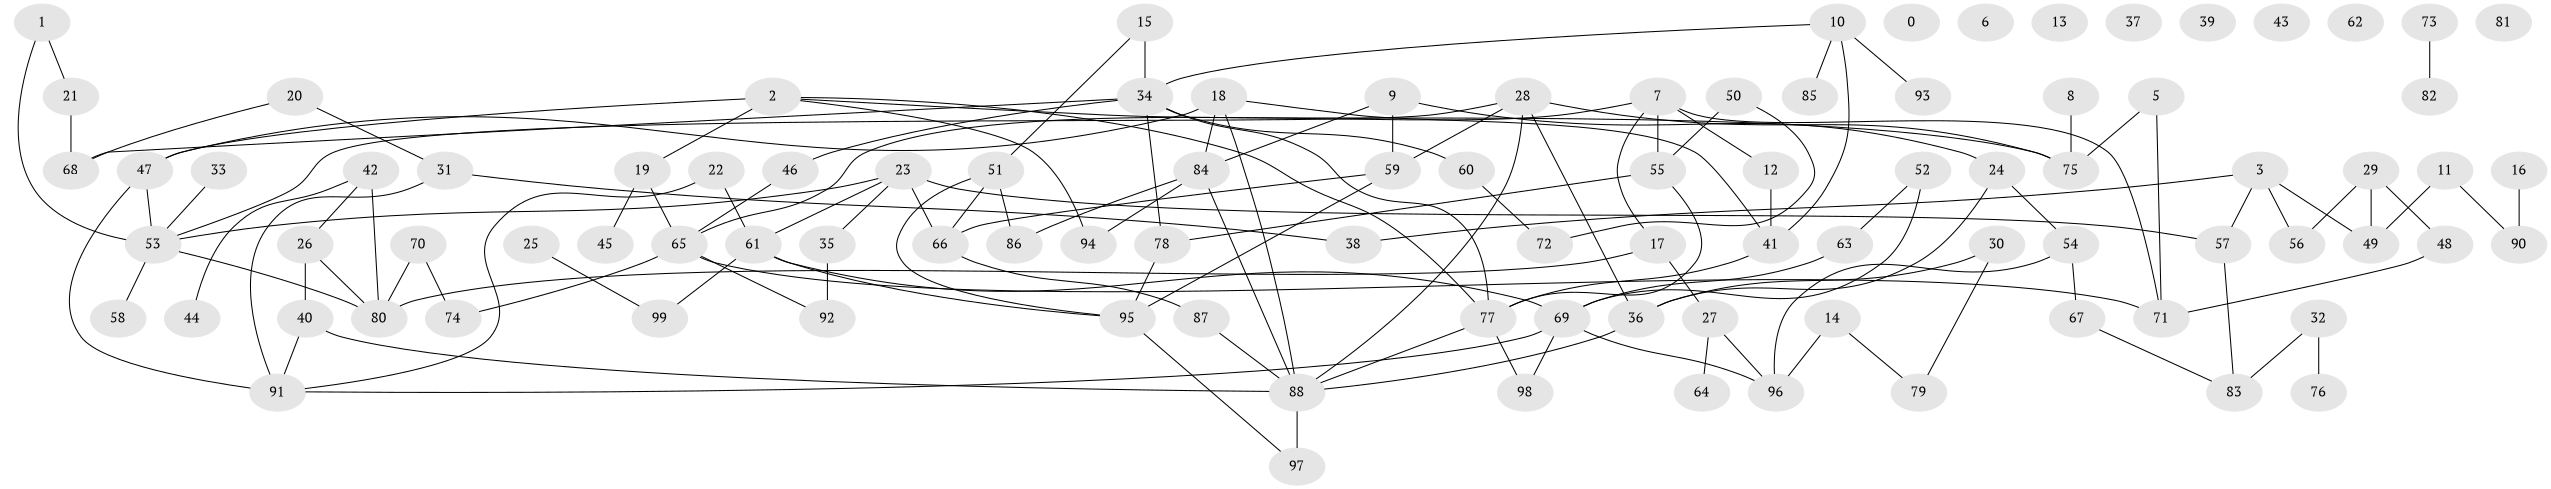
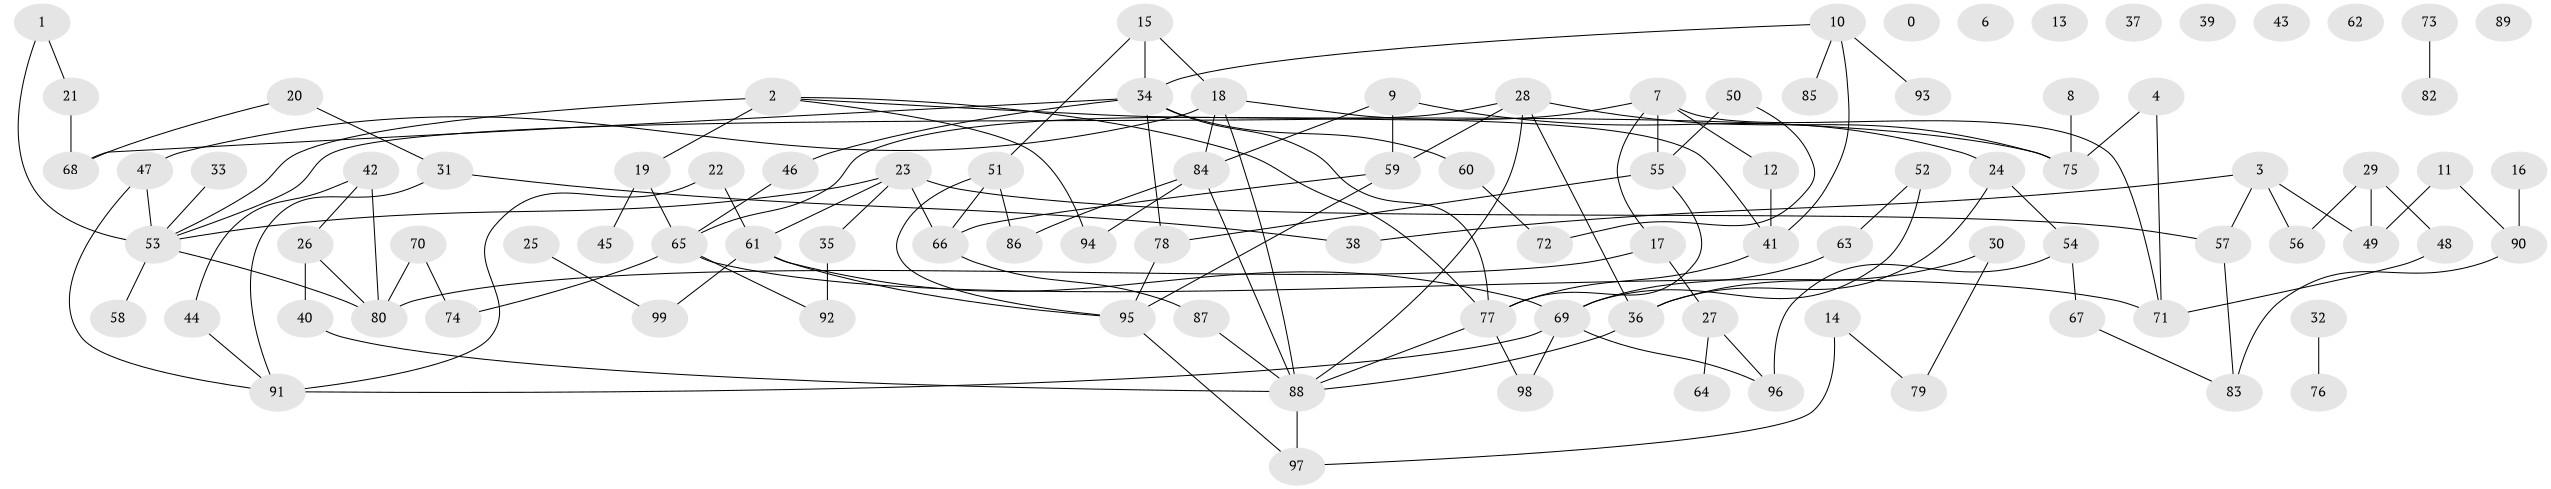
node "81": label "81" -> "89"
edge "15" -- "18": added
node "5": label "5" -> "4"
edge "2" -- "47": now "2" -- "53"
edge "40" -- "91": now "44" -- "91"
edge "14" -- "96": now "14" -- "97"
edge "32" -- "83": now "90" -- "83"
